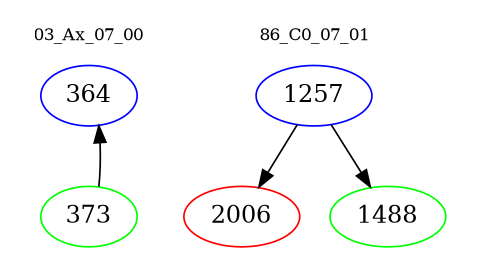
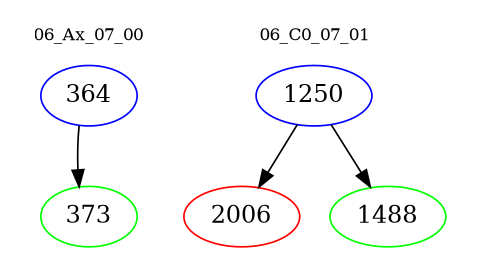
cluster "03_Ax_07_00": label "03_Ax_07_00" -> "06_Ax_07_00"
cluster "86_C0_07_01": label "86_C0_07_01" -> "06_C0_07_01"
node "1257": label "1257" -> "1250"
edge "373" -> "364": reversed
